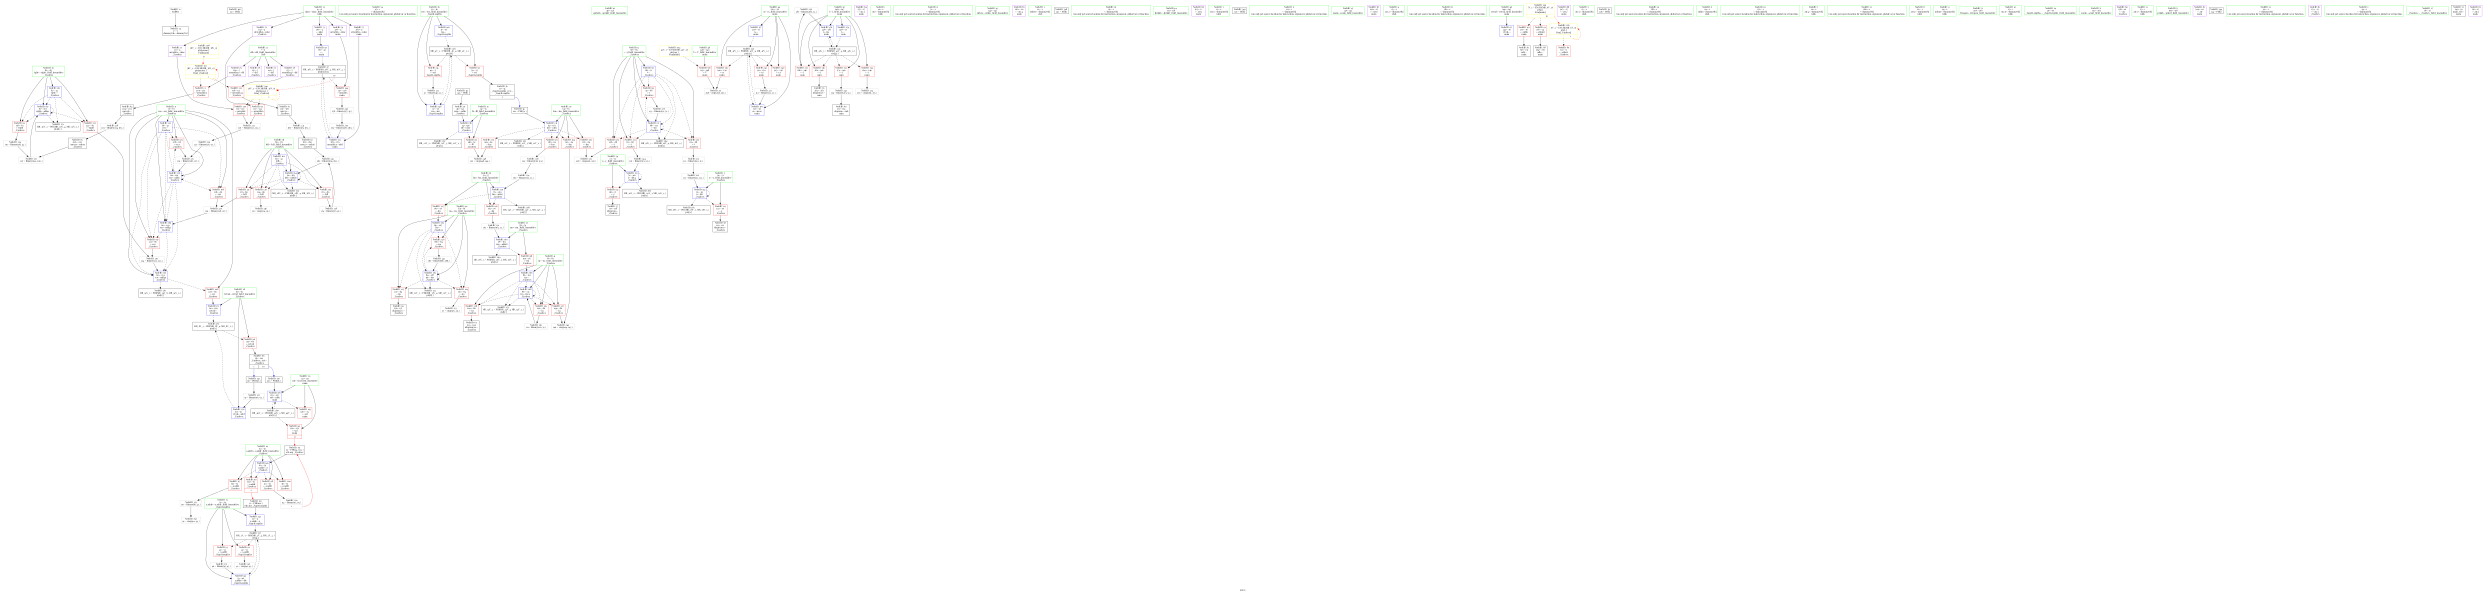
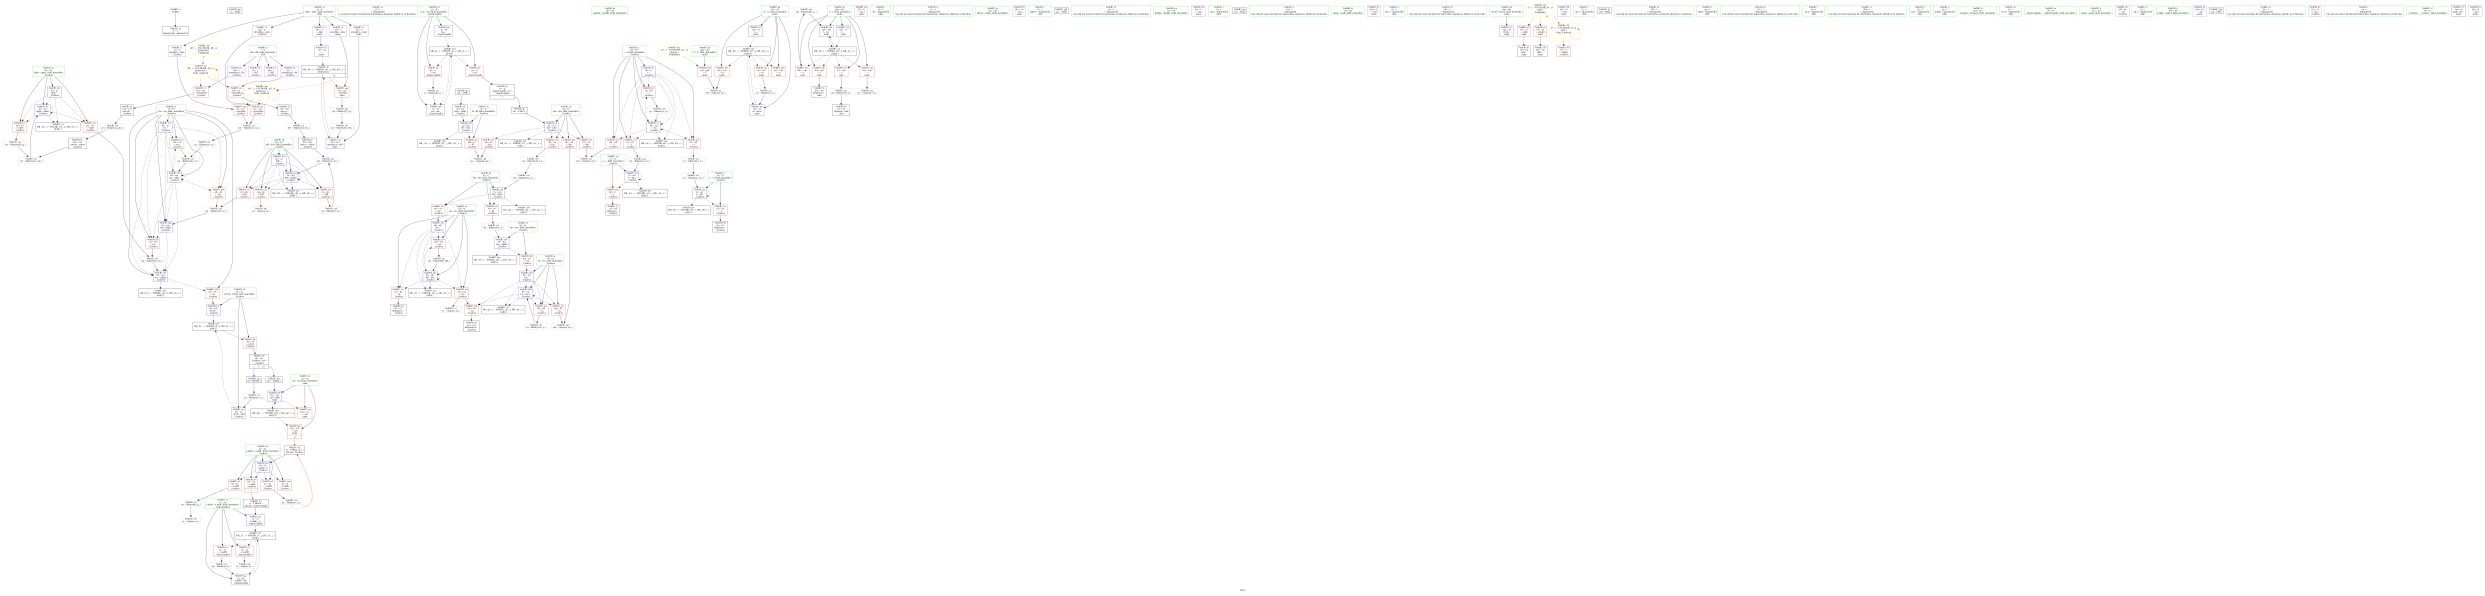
edge "NodeID: 41" -> "NodeID: 128": now "NodeID: 124" -> "NodeID: 128"
